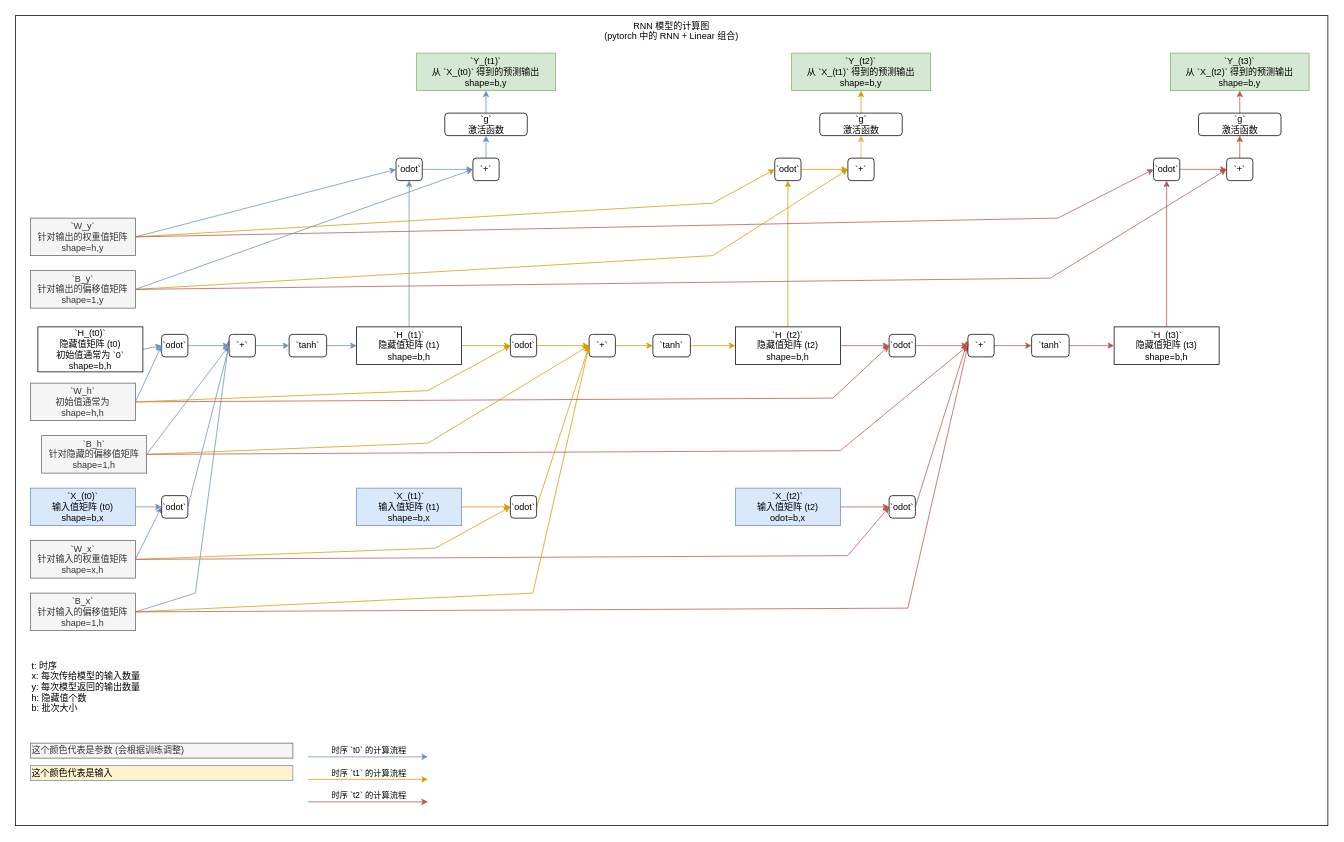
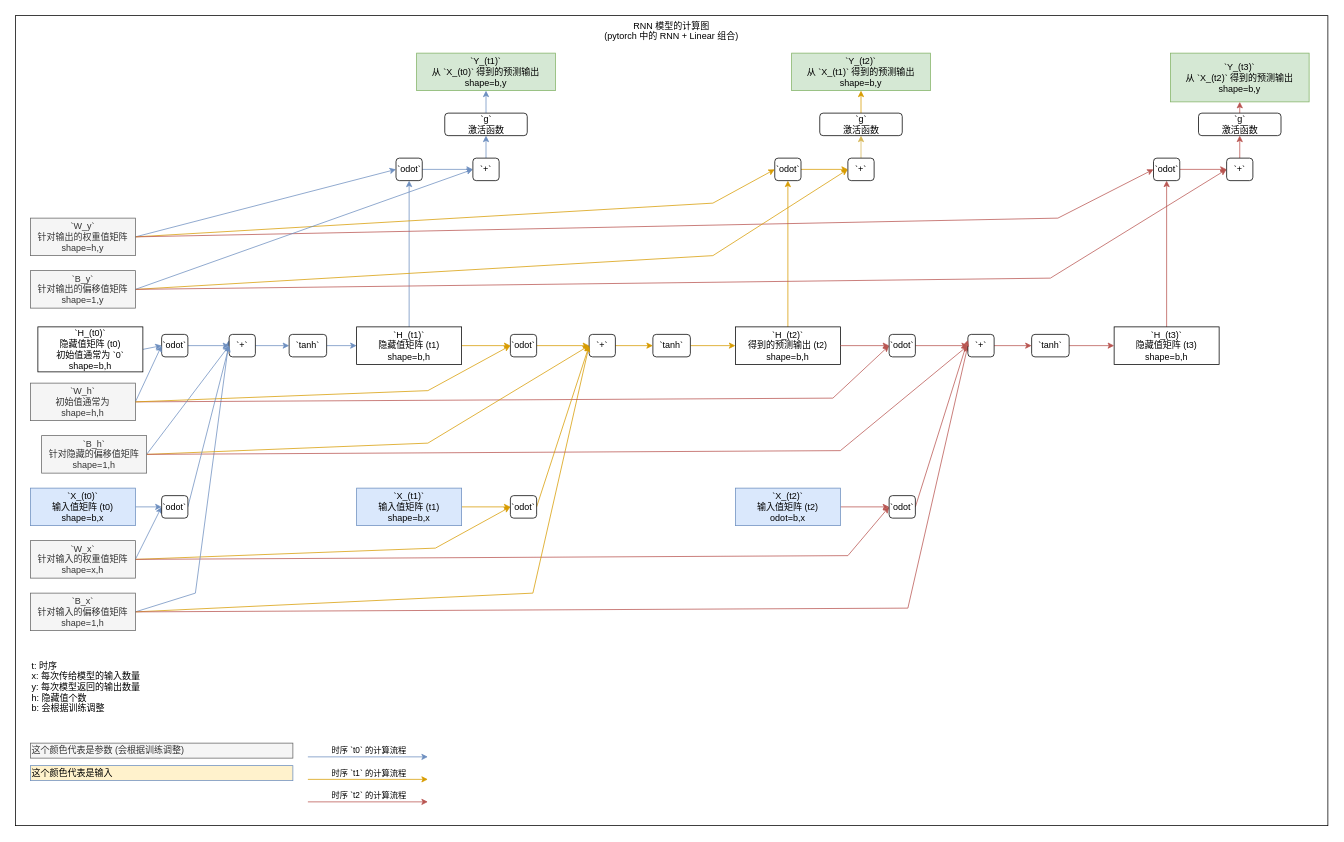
node "`Y_(t3)` 从 `X_(t2)` 得到的预测输出 shape=b,y": size 139x38 -> 139x49
node "`H_(t2)` 隐藏值矩阵 (t2) shape=b,h": label "`H_(t2)` 隐藏值矩阵 (t2) shape=b,h" -> "`H_(t2)` 得到的预测输出 (t2) shape=b,h"
node "t: 时序 x: 每次传给模型的输入数量 y: 每次模型返回的输出数量 h: 隐藏值个数 b: 批次大小": label "t: 时序 x: 每次传给模型的输入数量 y: 每次模型返回的输出数量 h: 隐藏值个数 b: 批次大小" -> "t: 时序 x: 每次传给模型的输入数量 y: 每次模型返回的输出数量 h: 隐藏值个数 b: 会根据训练调整"
